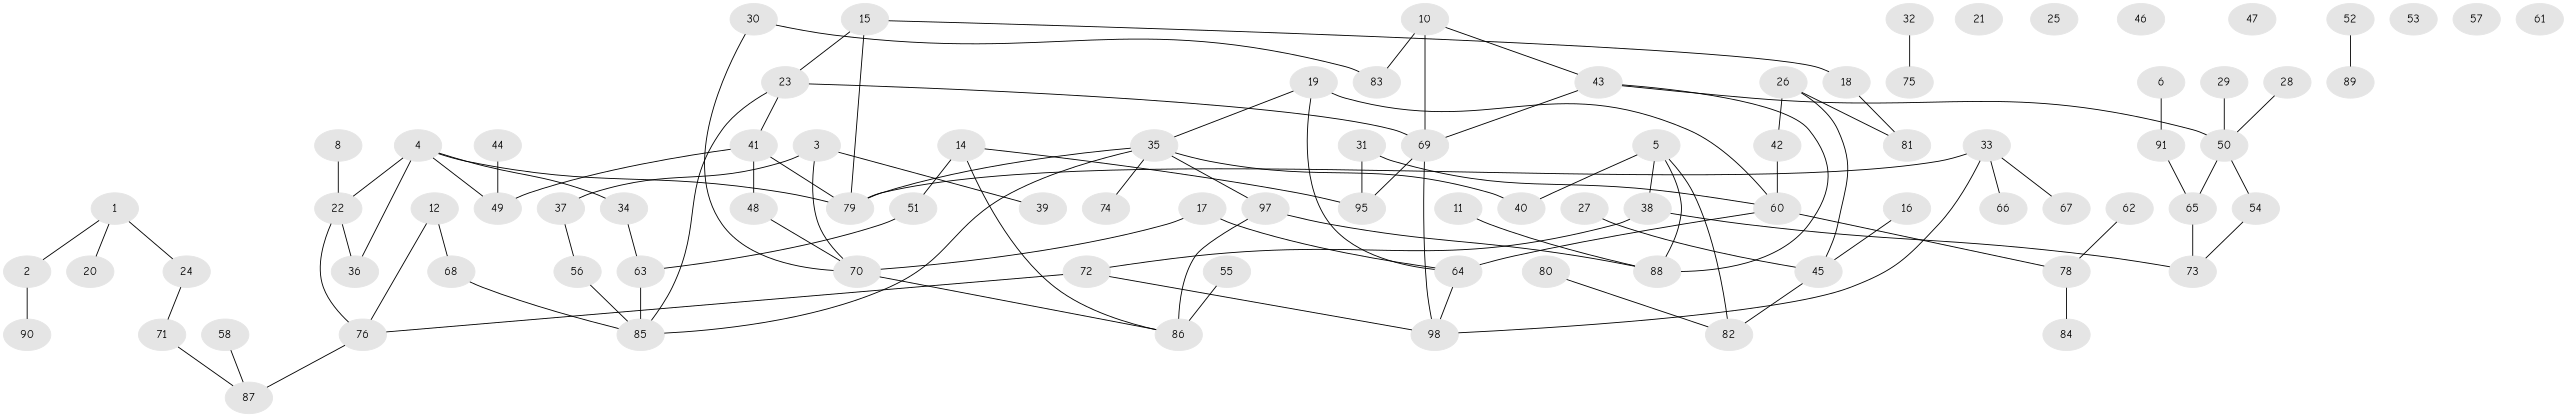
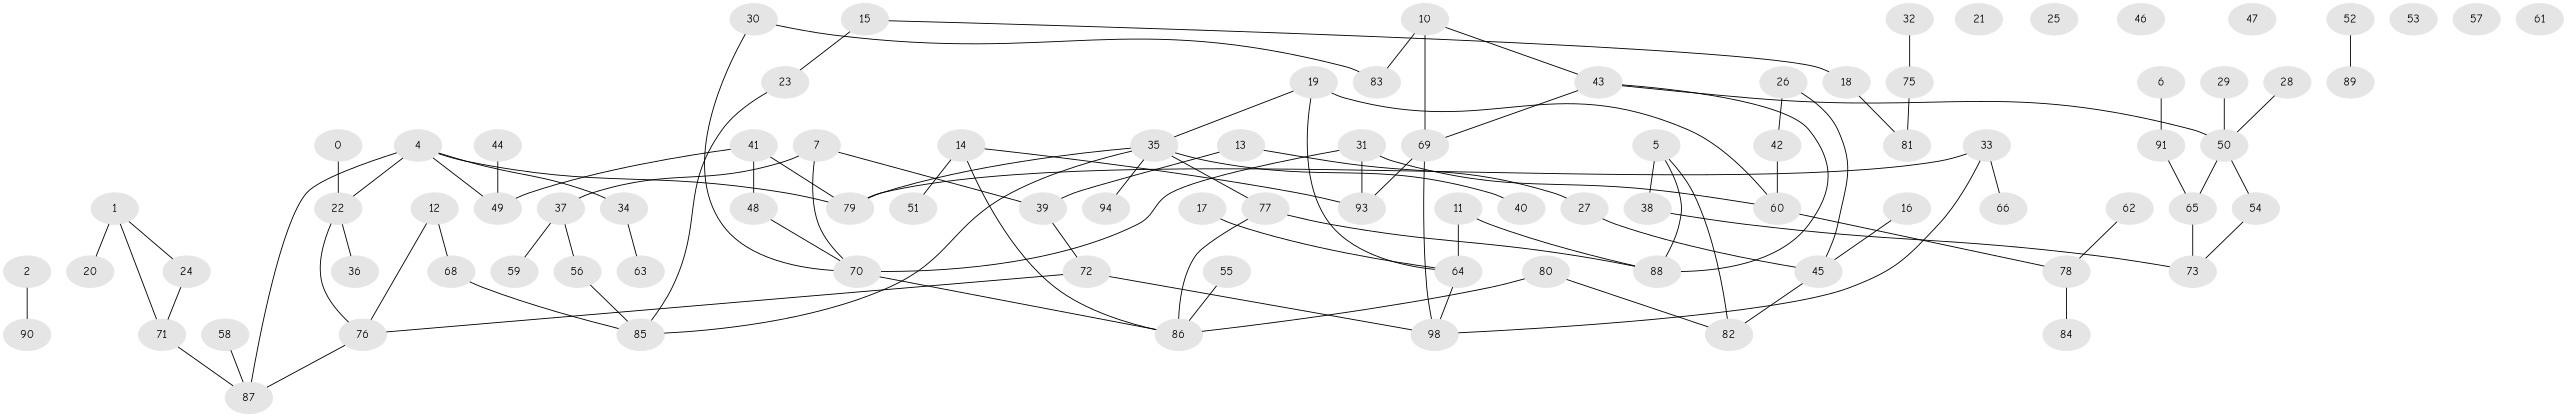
edge "23" -- "69": removed
edge "23" -- "41": removed
edge "15" -- "79": removed
edge "26" -- "81": now "75" -- "81"
node "8": label "8" -> "0"
node "3": label "3" -> "7"
node "13": added
edge "5" -- "40": removed
edge "4" -- "36": now "4" -- "87"
node "74": label "74" -> "94"
node "97": label "97" -> "77"
node "95": label "95" -> "93"
node "67": removed
edge "60" -- "64": now "11" -- "64"
edge "1" -- "2": now "1" -- "71"
edge "51" -- "63": removed
edge "38" -- "72": now "39" -- "72"
edge "17" -- "70": now "31" -- "70"
node "59": added
edge "63" -- "85": removed
edge "80" -- "86": added
